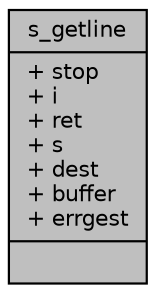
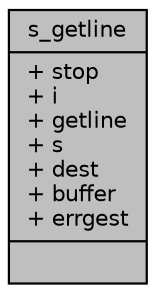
node "s_getline": text "+ ret" -> "+ getline"
